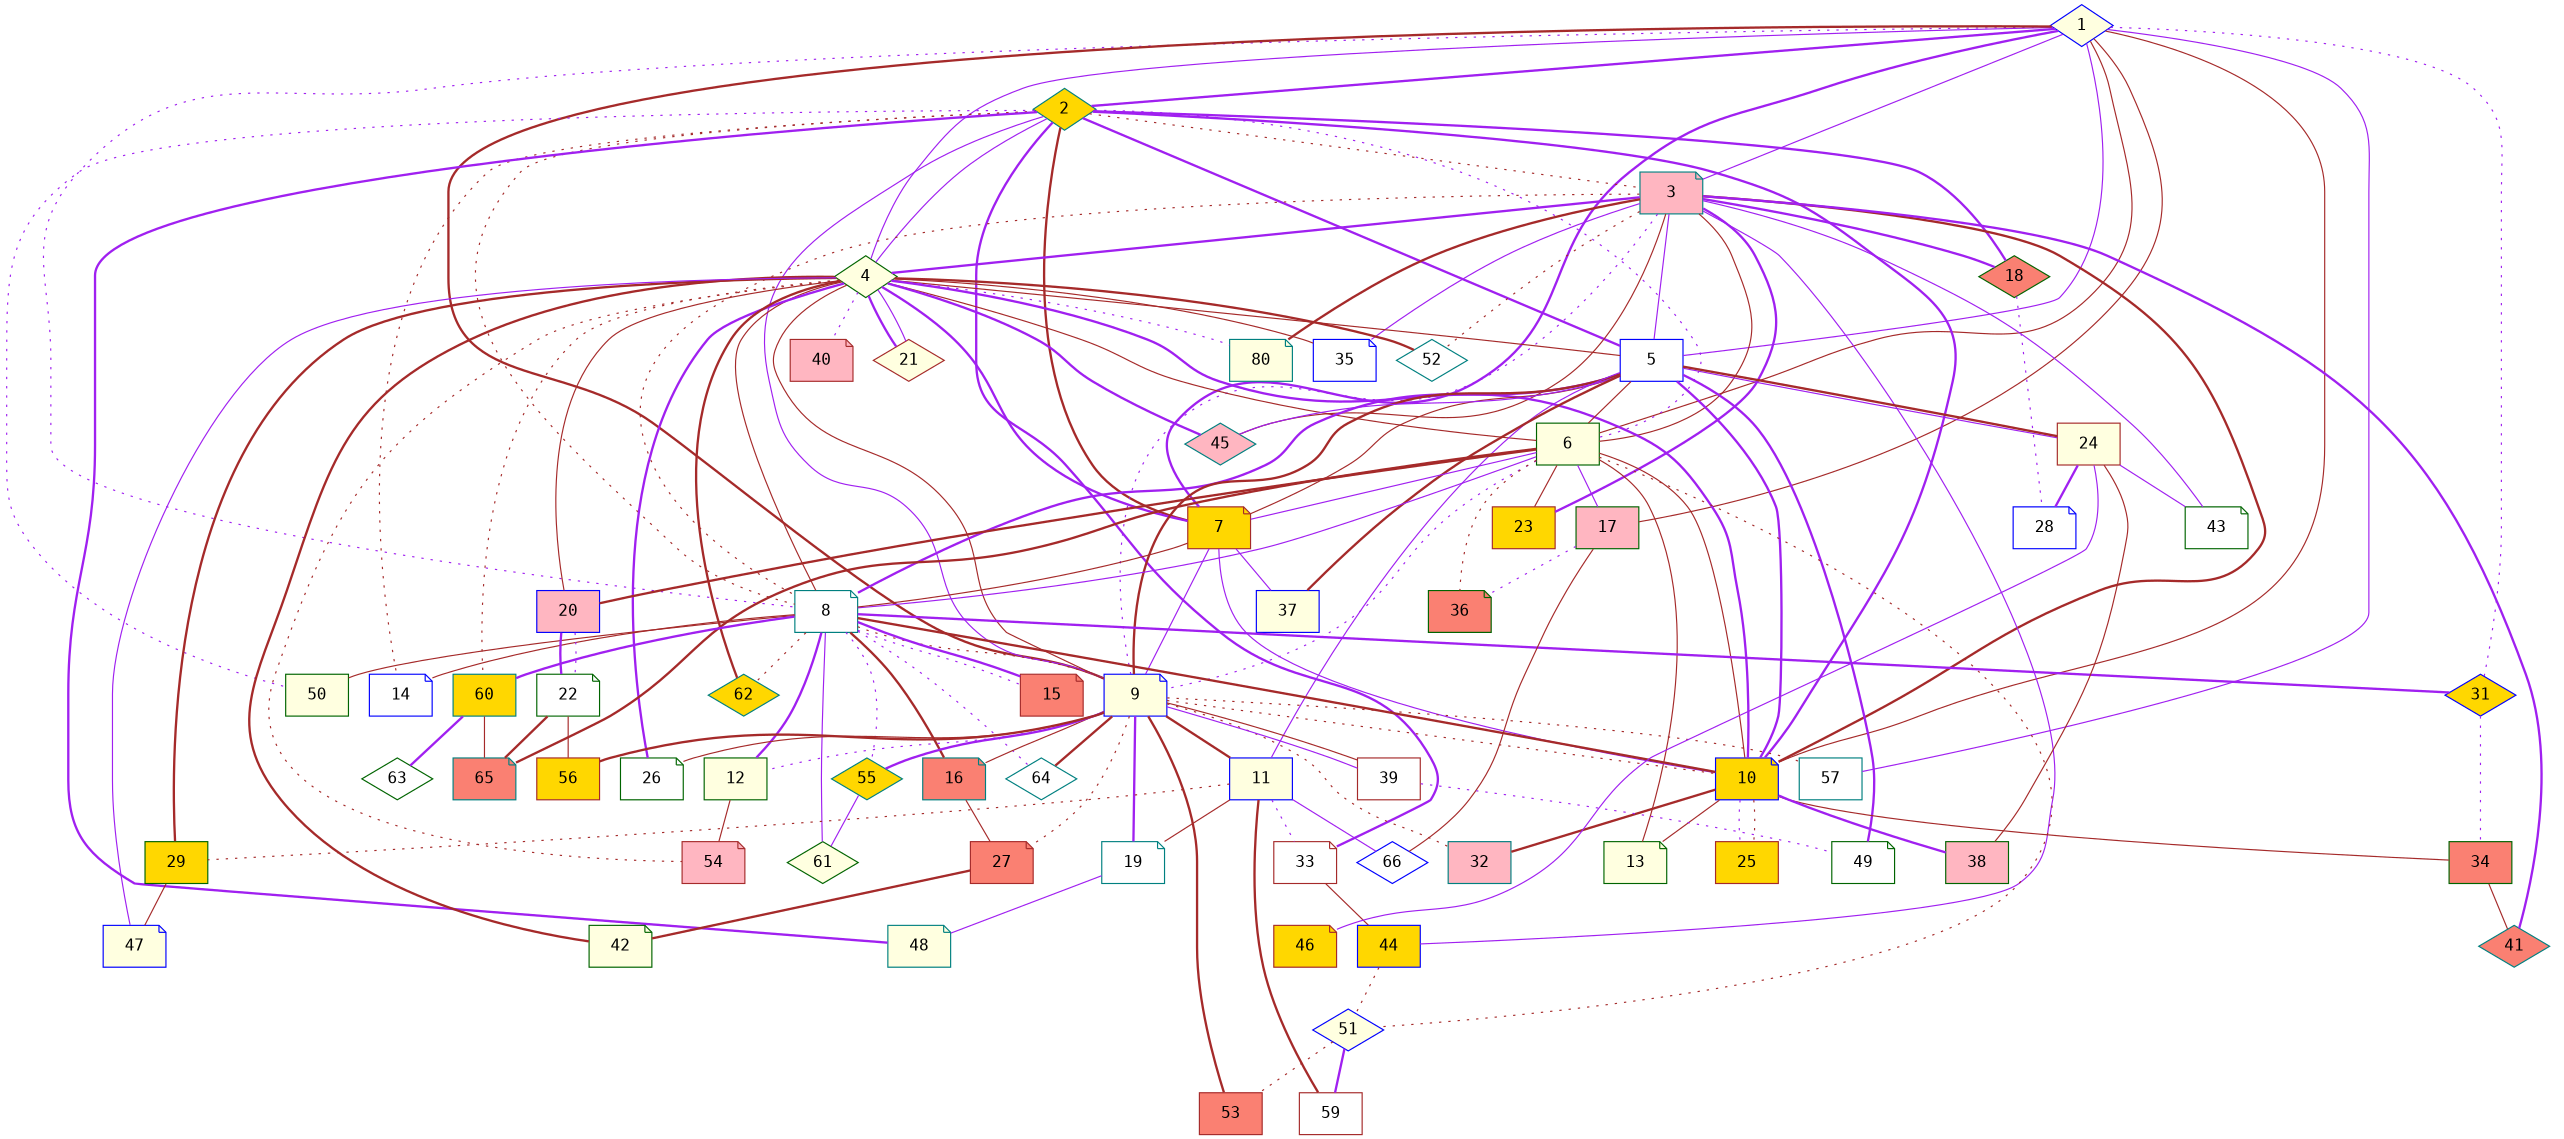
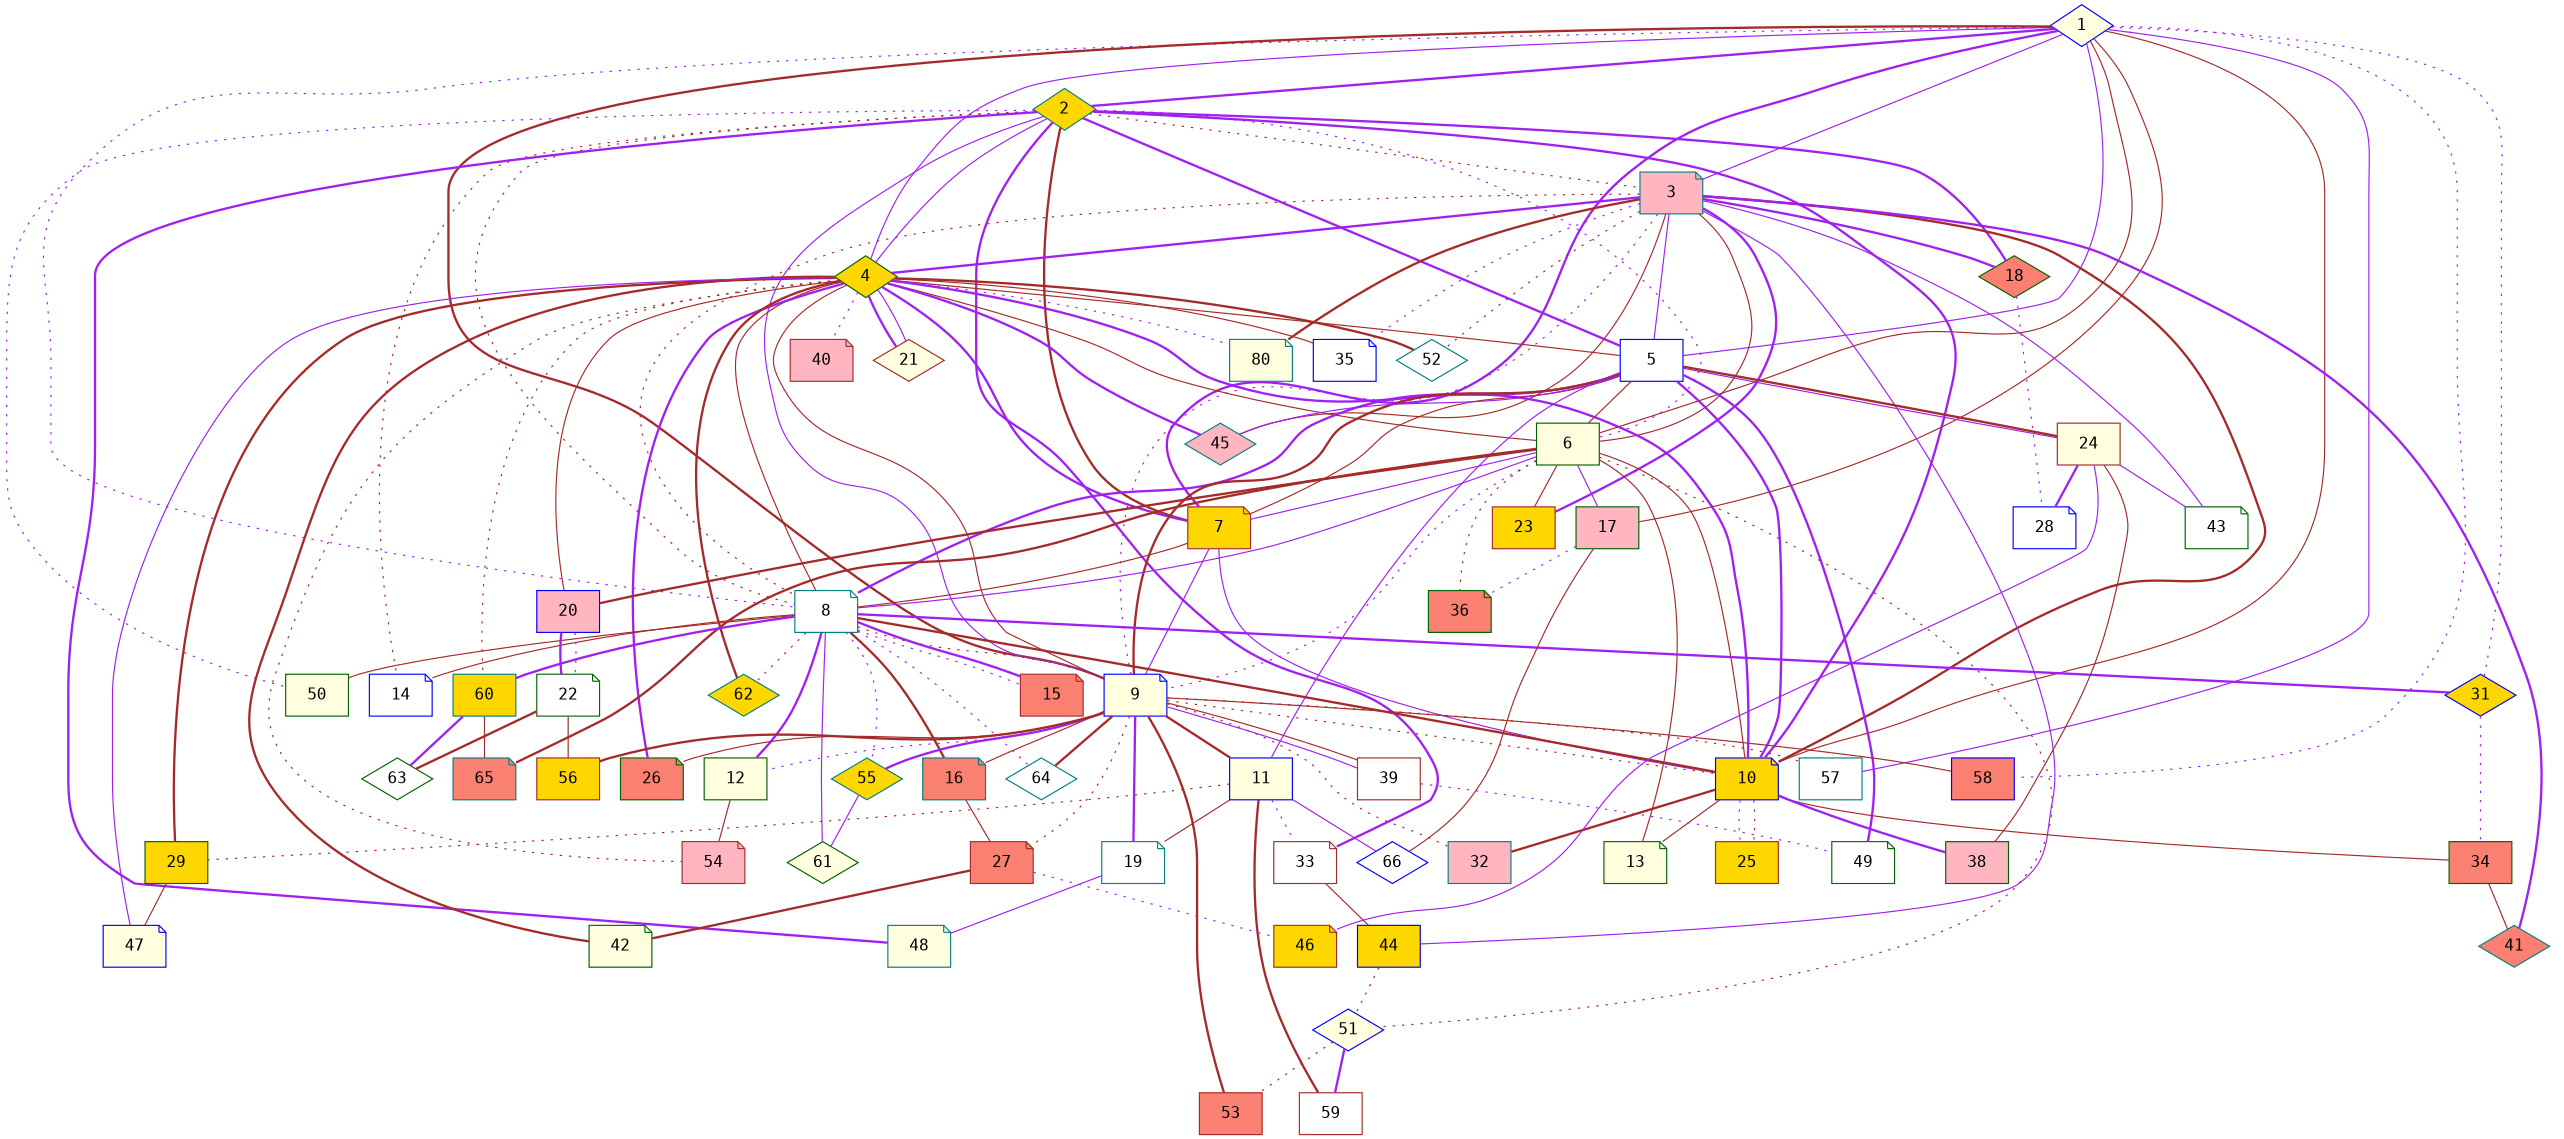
edge "3" -- "35": style solid -> dotted
node "4": fillcolor lightyellow -> gold
node "37": removed
edge "22" -- "65": now "22" -- "63"
node "26": fillcolor white -> salmon
node "58": added
edge "27" -- "46": added
